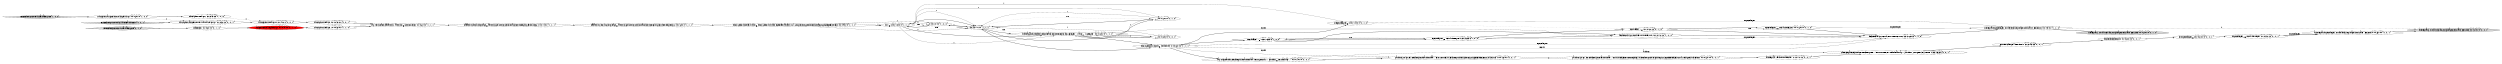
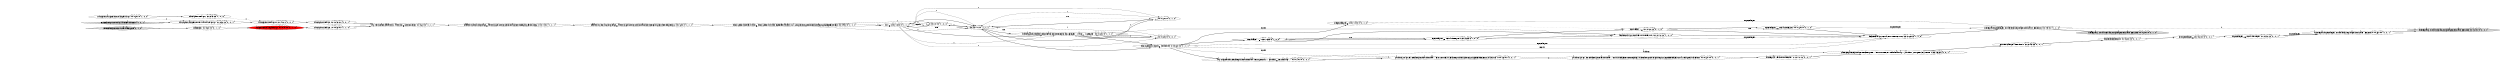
edge "int v = 0@@@10@@@['1', '1', '1']" -> "int expectedBytes = 0@@@14@@@['0', '1', '0']": now "int v = 0@@@10@@@['1', '1', '1']" -> "v++@@@12@@@['0', '0', '1']"
node "testFetchResponseMetricsPartialResponse['1', '0', '0']": removed
edge "int v = 0@@@10@@@['1', '1', '1']" -> "v++@@@11@@@['1', '0', '0']": label "true" -> "records"
